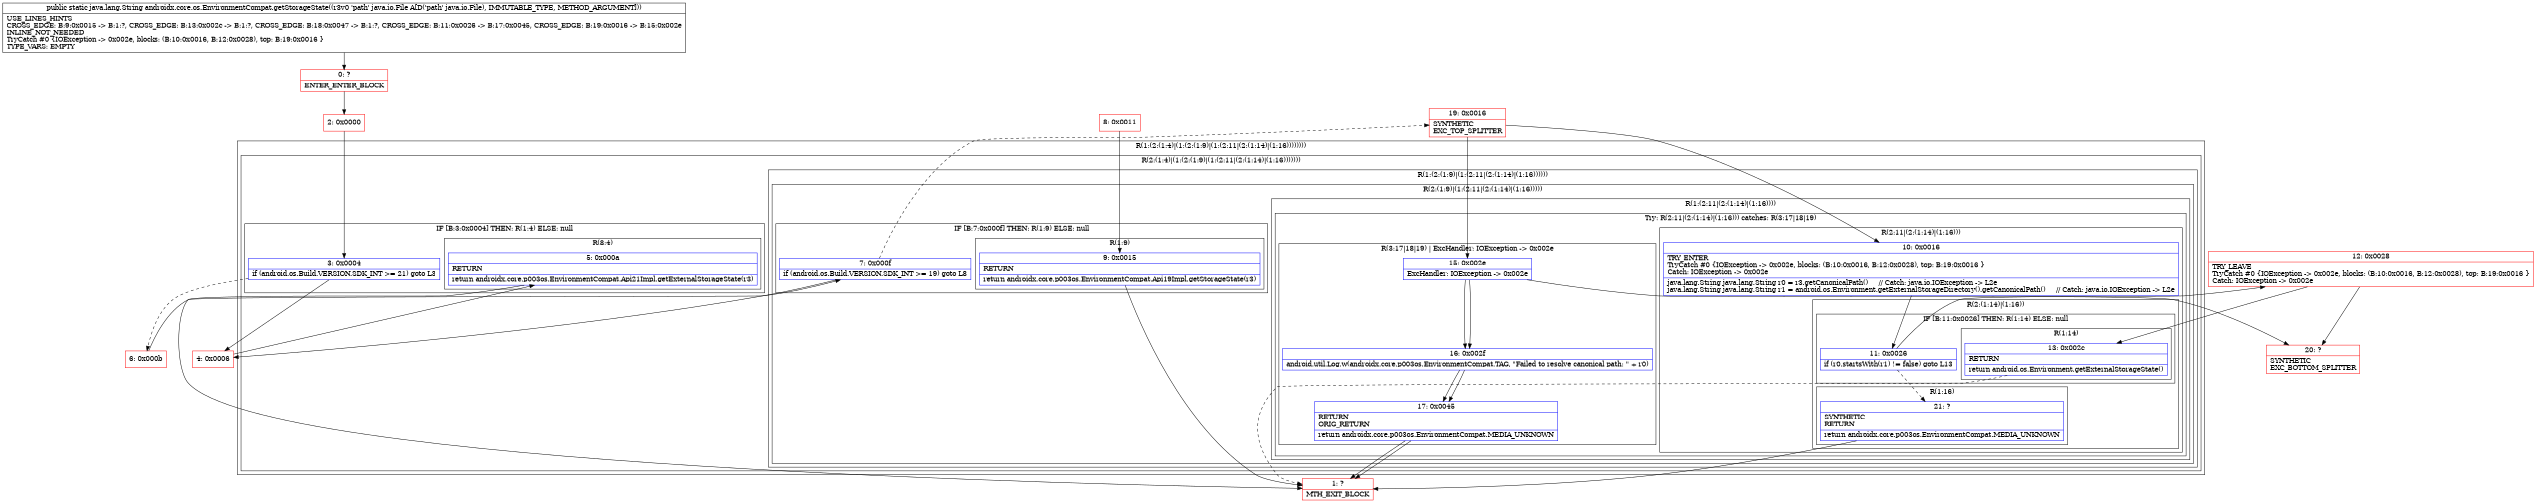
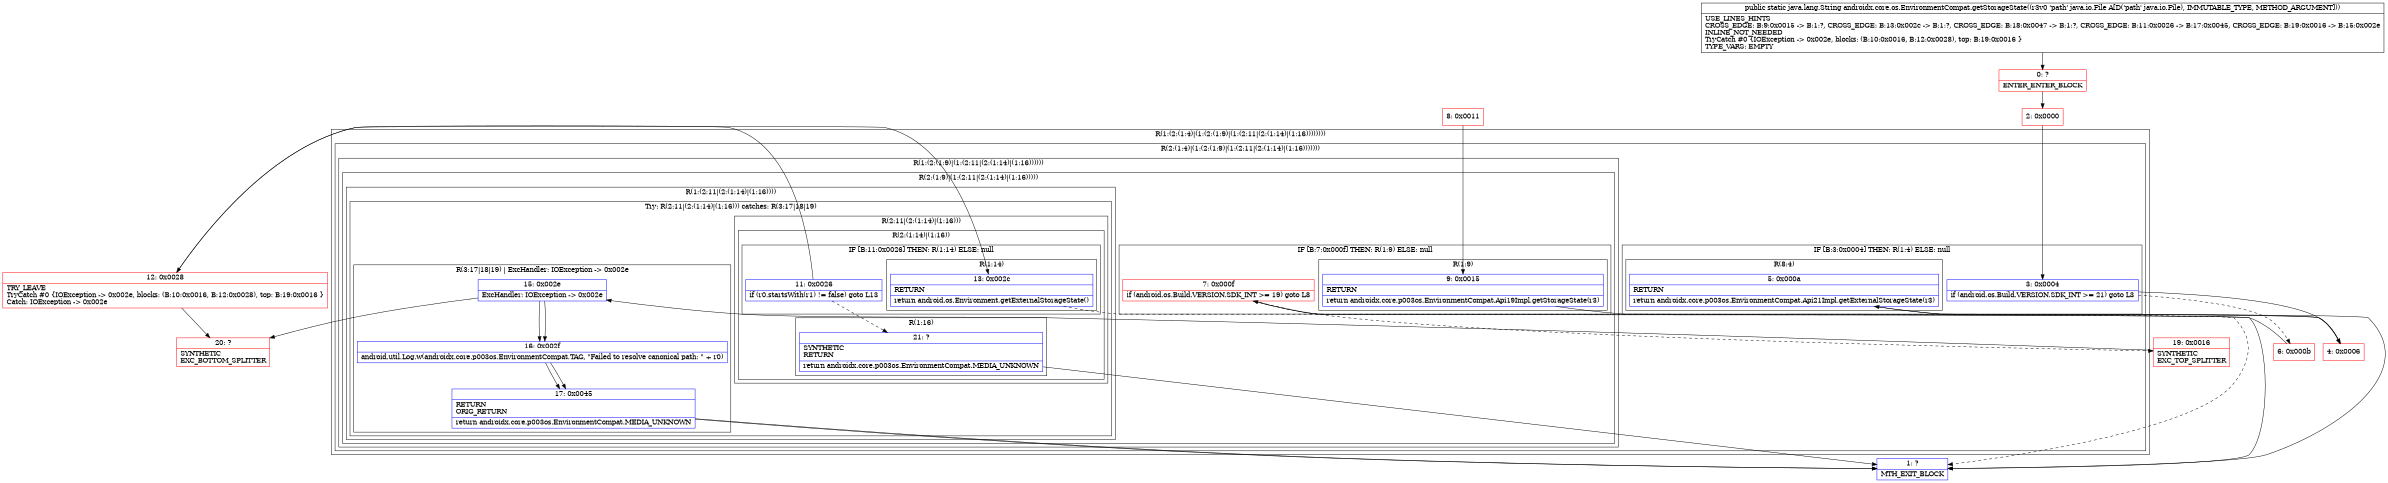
node "7: 0x000f": color blue -> red
node "10: 0x0016": removed
node "1: ?": color red -> blue
